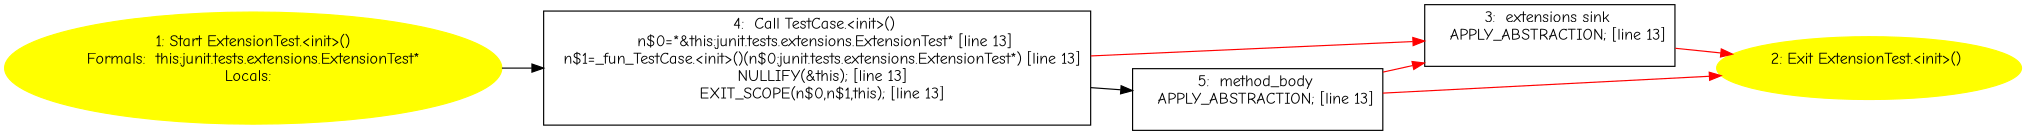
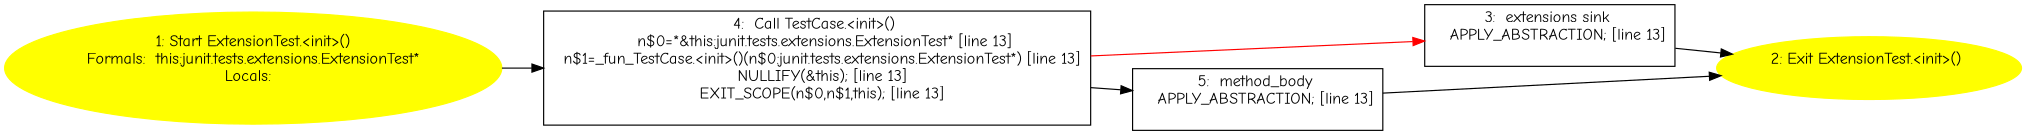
edge "3:  extensions sink APPLY_ABSTRACTION; [line 13]" -> "2: Exit ExtensionTest.<init>()": color red -> black
edge "5:  method_body APPLY_ABSTRACTION; [line 13]" -> "3:  extensions sink APPLY_ABSTRACTION; [line 13]": removed
edge "5:  method_body APPLY_ABSTRACTION; [line 13]" -> "2: Exit ExtensionTest.<init>()": color red -> black
